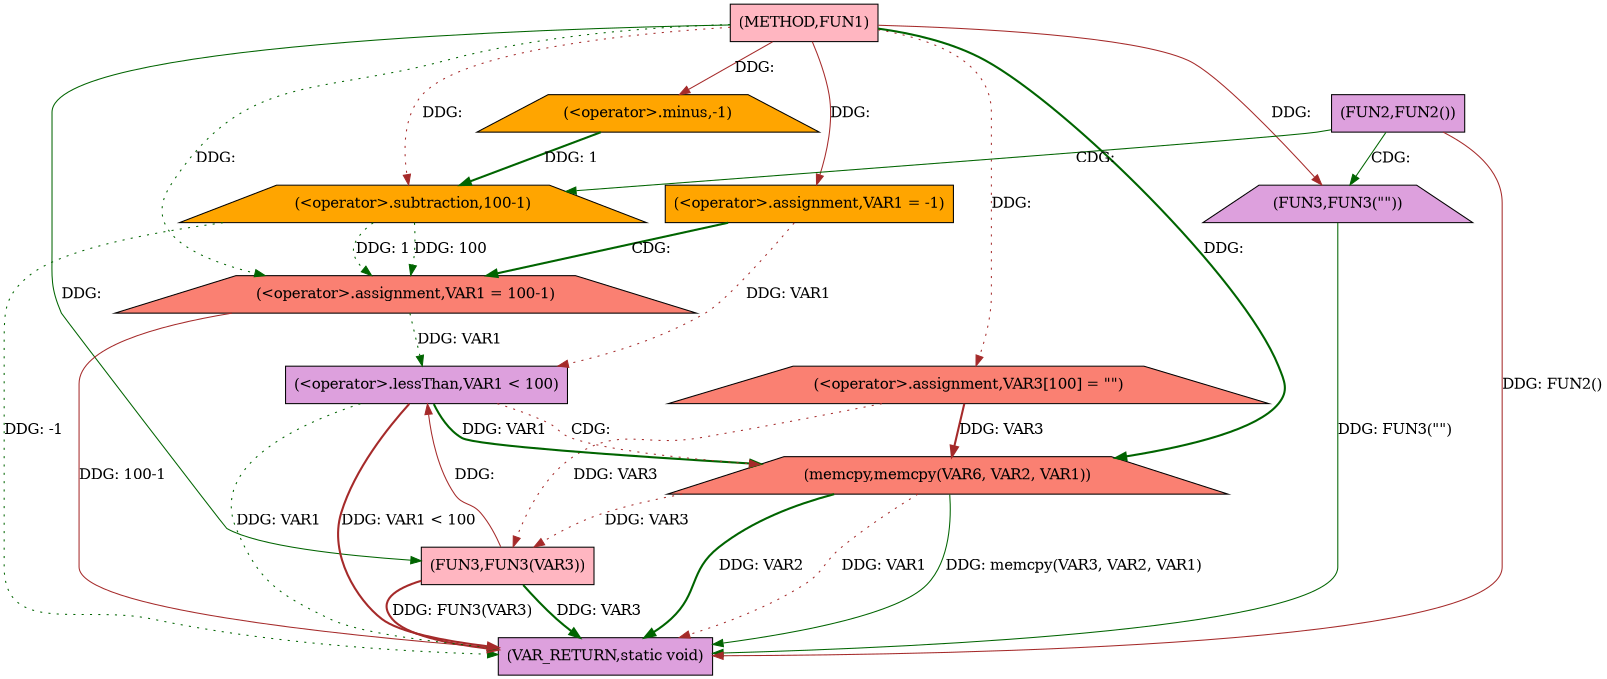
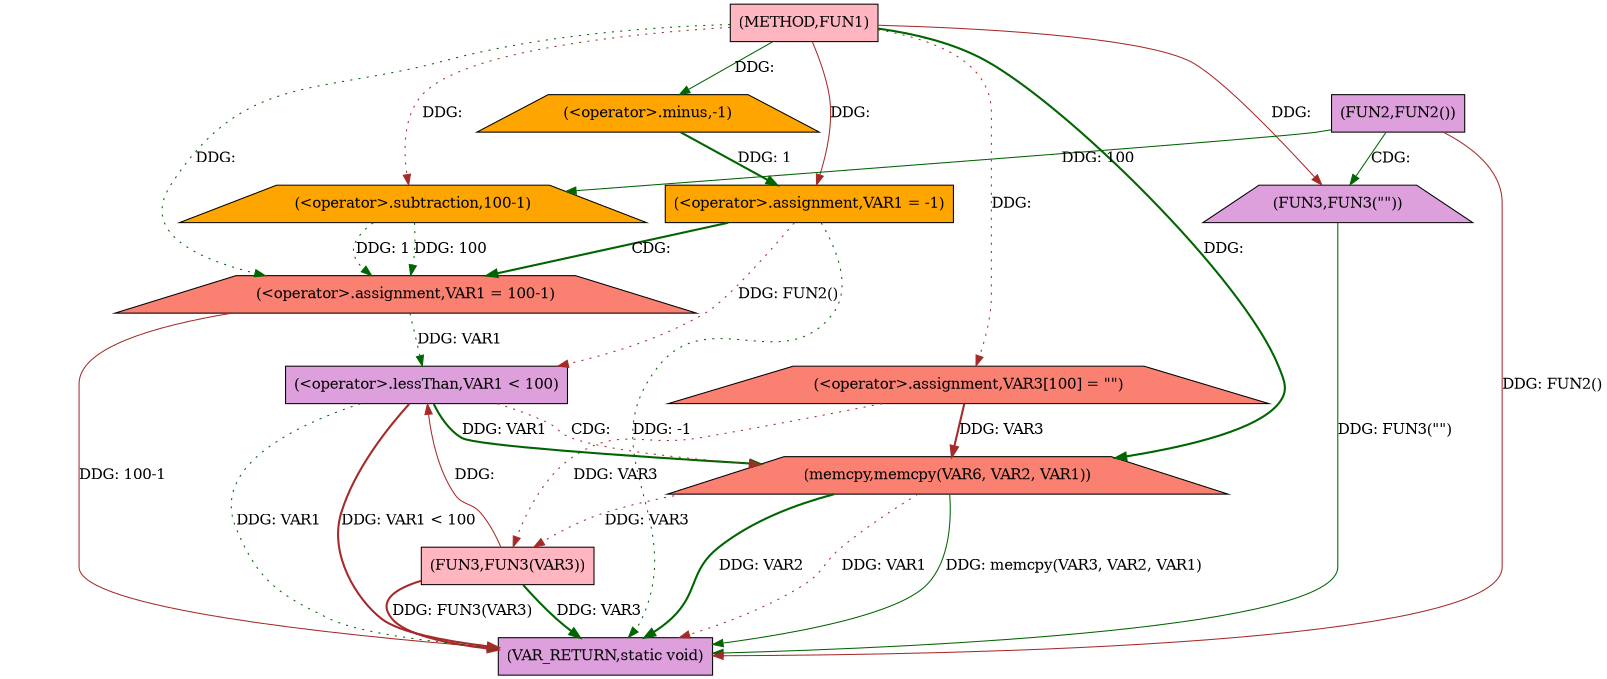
edge "(METHOD,FUN1)" -> "(<operator>.minus,-1)": color brown -> darkgreen
edge "(METHOD,FUN1)" -> "(FUN3,FUN3(VAR3))": removed, label "DDG:"
edge "(<operator>.minus,-1)" -> "(<operator>.subtraction,100-1)": now "(<operator>.minus,-1)" -> "(<operator>.assignment,VAR1 = -1)"
edge "(FUN2,FUN2())" -> "(<operator>.subtraction,100-1)": label "CDG: " -> "DDG: 100"
edge "(<operator>.assignment,VAR1 = -1)" -> "(<operator>.lessThan,VAR1 < 100)": label "DDG: VAR1" -> "DDG: FUN2()"
edge "(<operator>.subtraction,100-1)" -> "(VAR_RETURN,static void)": now "(<operator>.assignment,VAR1 = -1)" -> "(VAR_RETURN,static void)"
